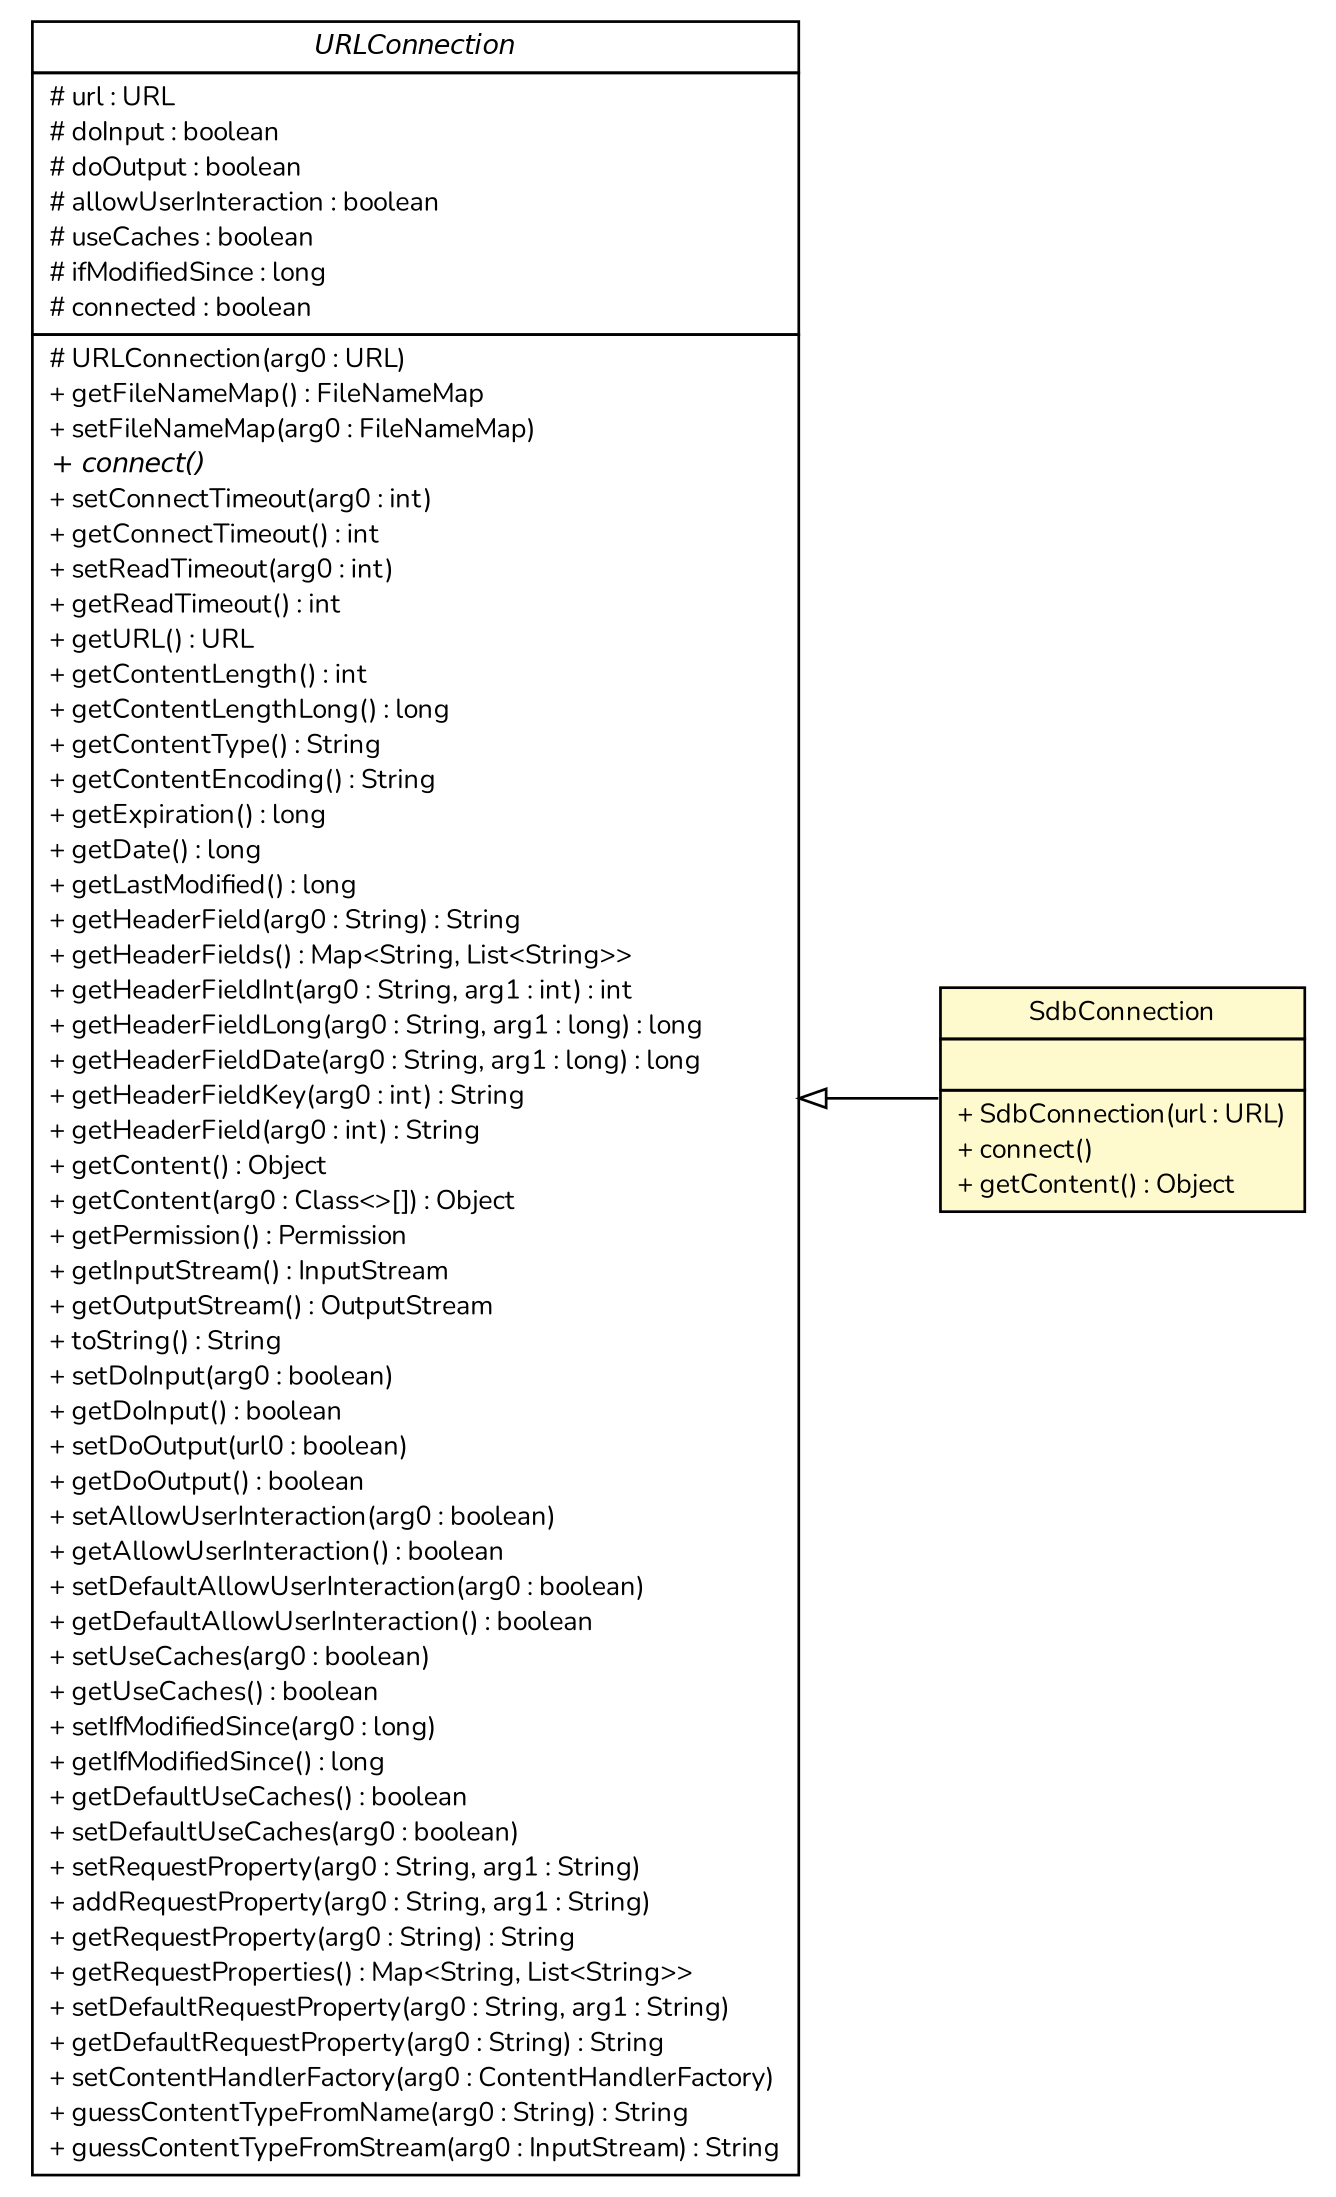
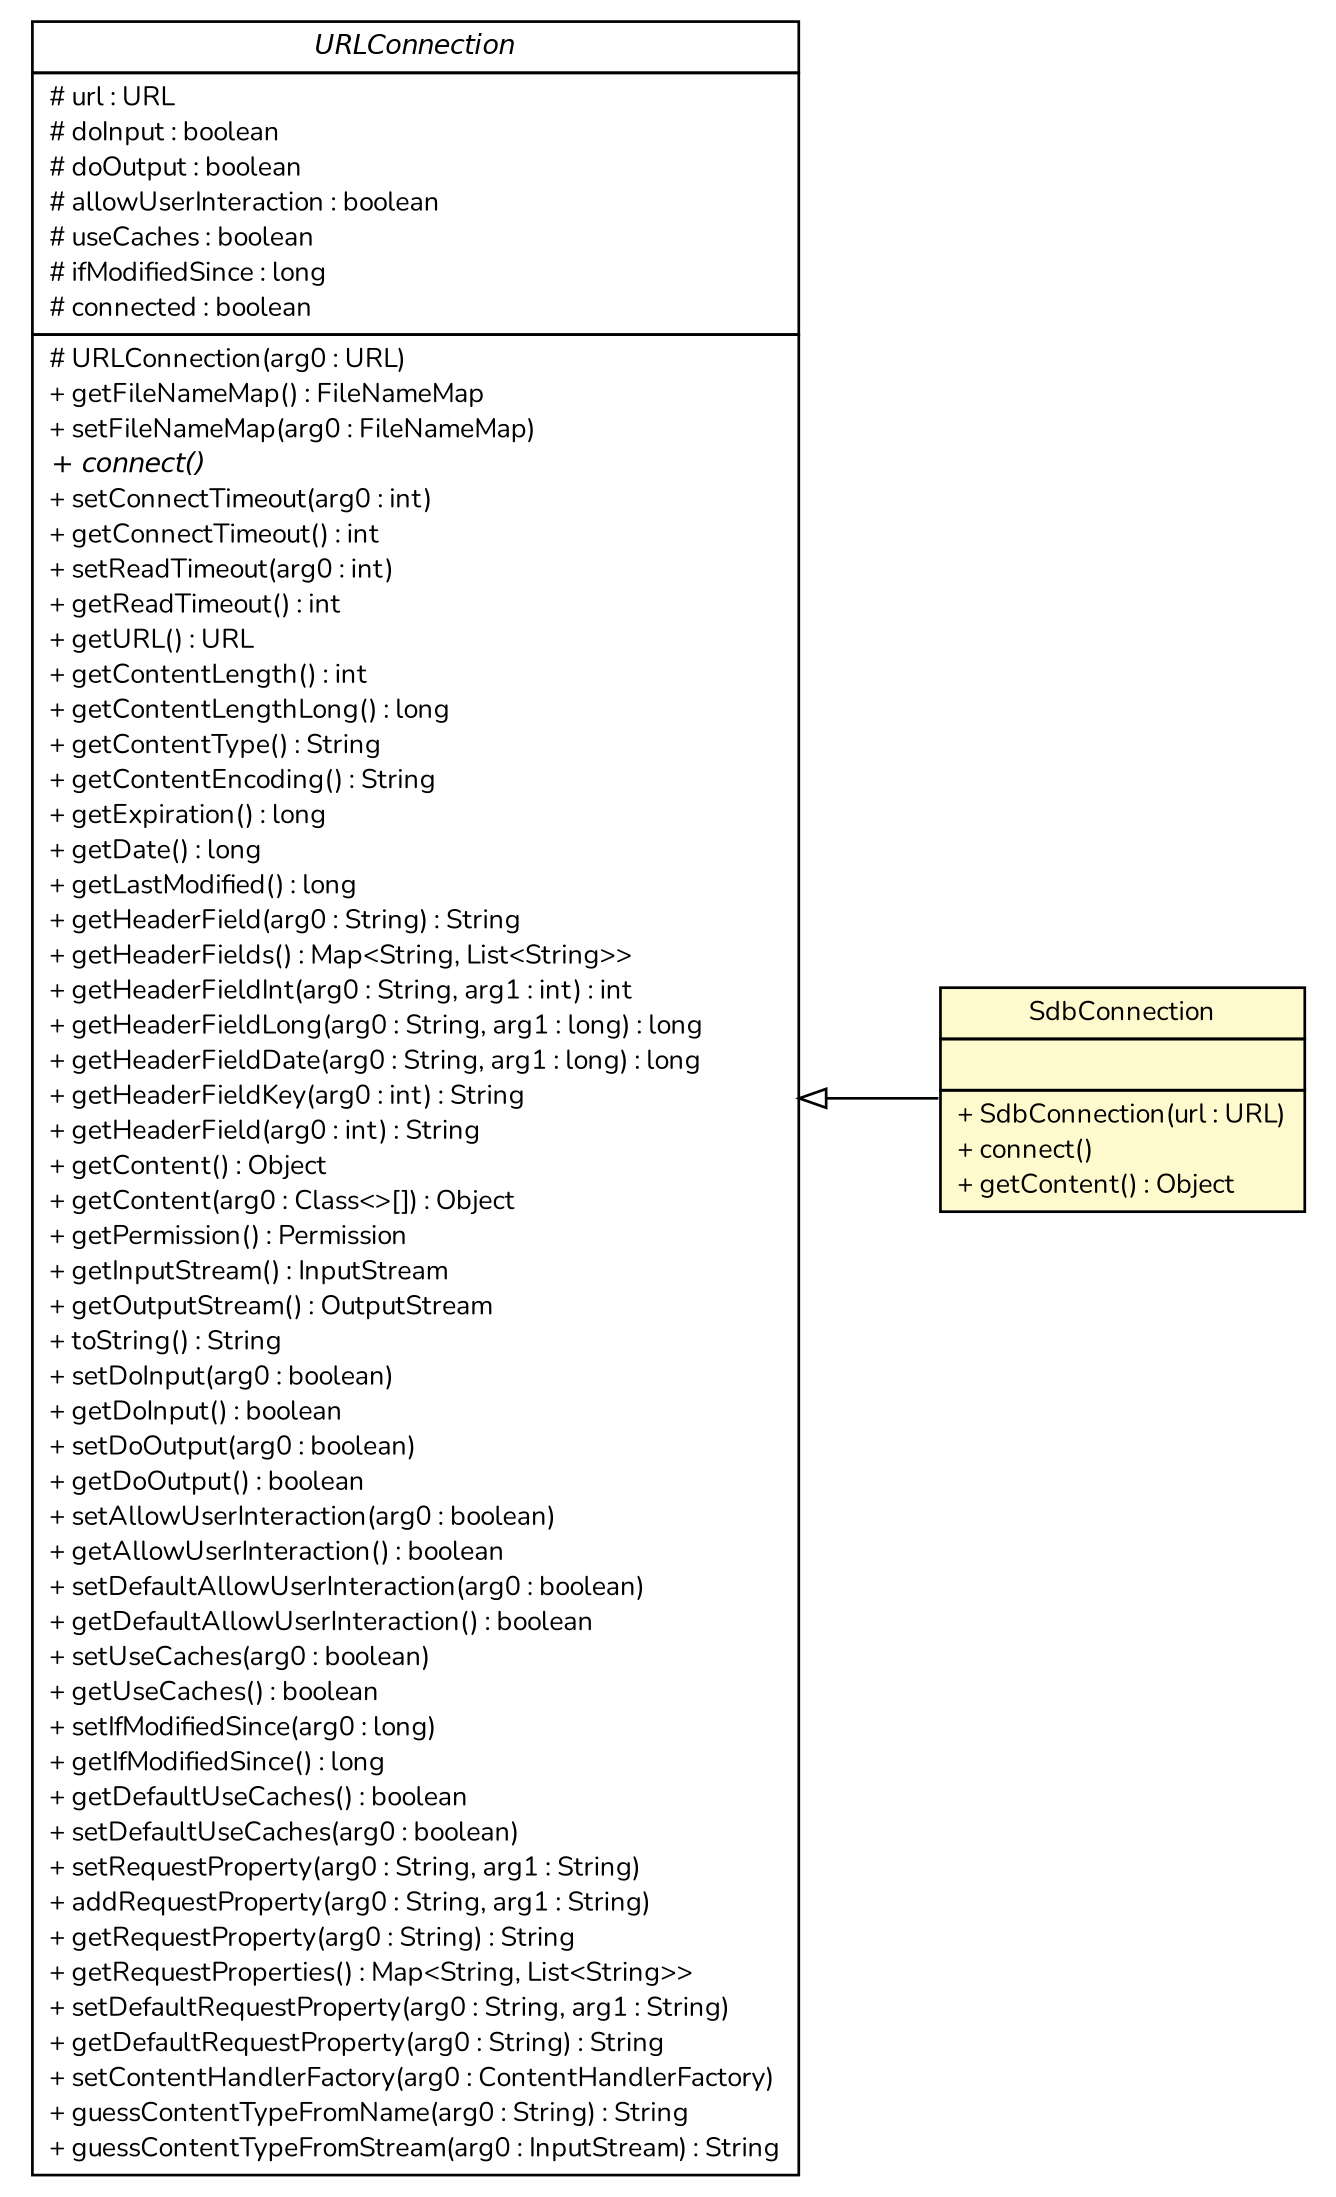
node "URLConnection": text "+ setDoOutput(url0 : boolean)" -> "+ setDoOutput(arg0 : boolean)"
